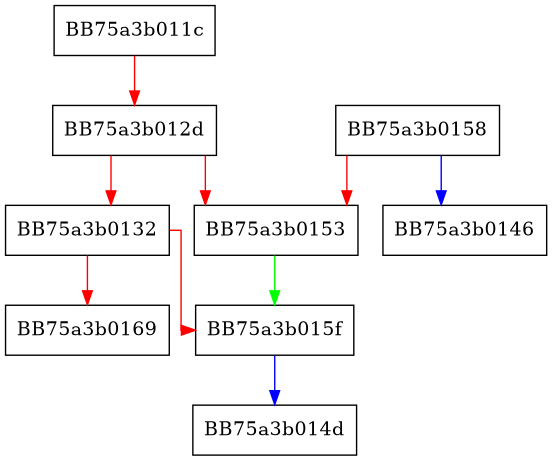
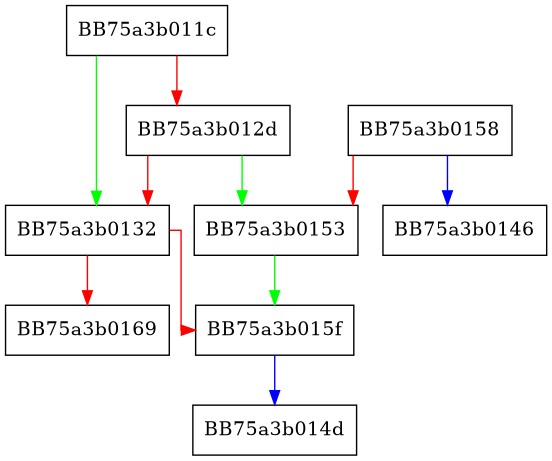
edge "BB75a3b011c" -> "BB75a3b0132": added
edge "BB75a3b012d" -> "BB75a3b0153": color red -> green
